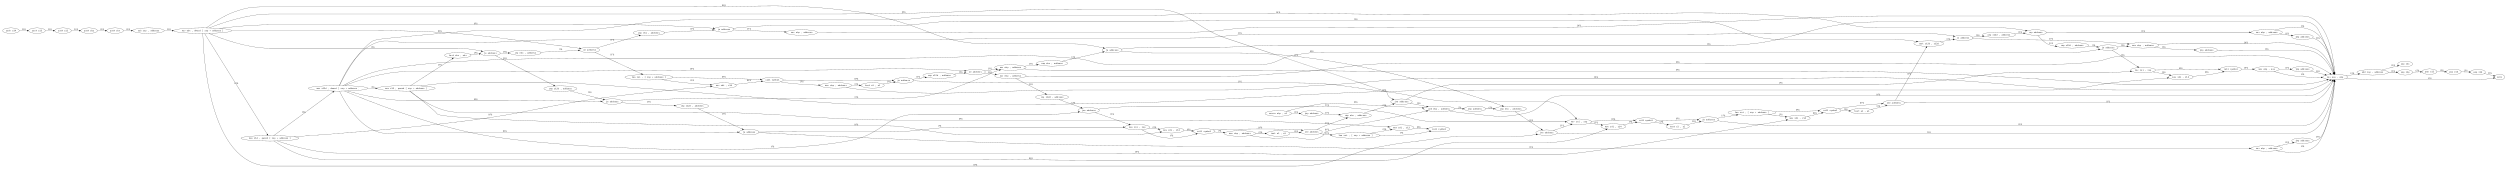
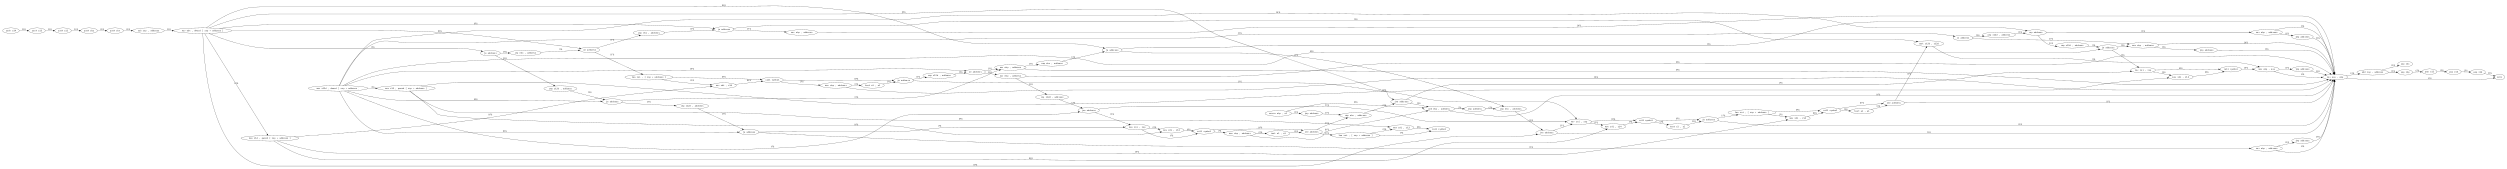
edge "test r12d , r12d" -> "js address": now "test r12d , r12d" -> "mov ebp , eax"
node "test ebx , ebx": removed
edge "mov r14 , qword [ rsp + address ]" -> "mov r12d , dword [ rsp + address ]": removed, label "CFG"
